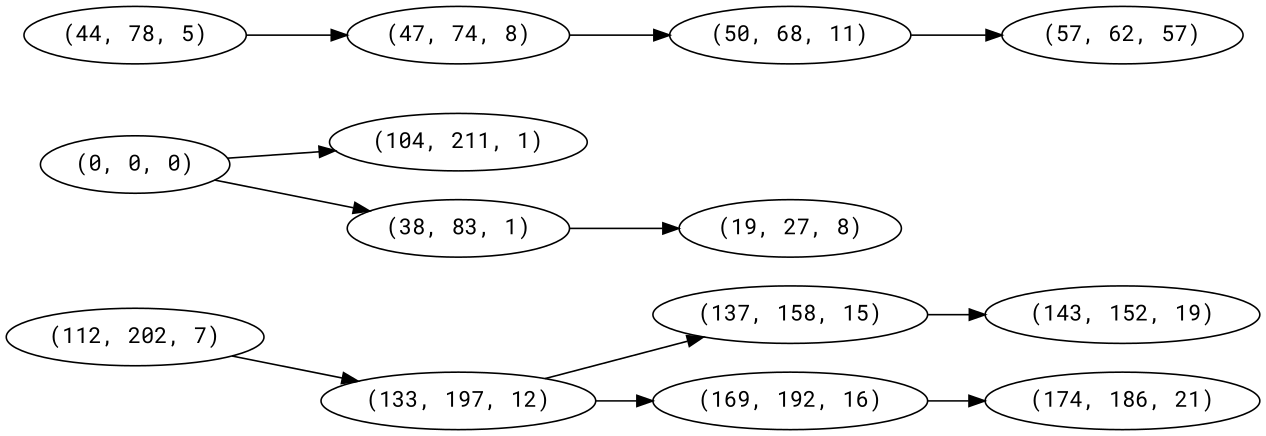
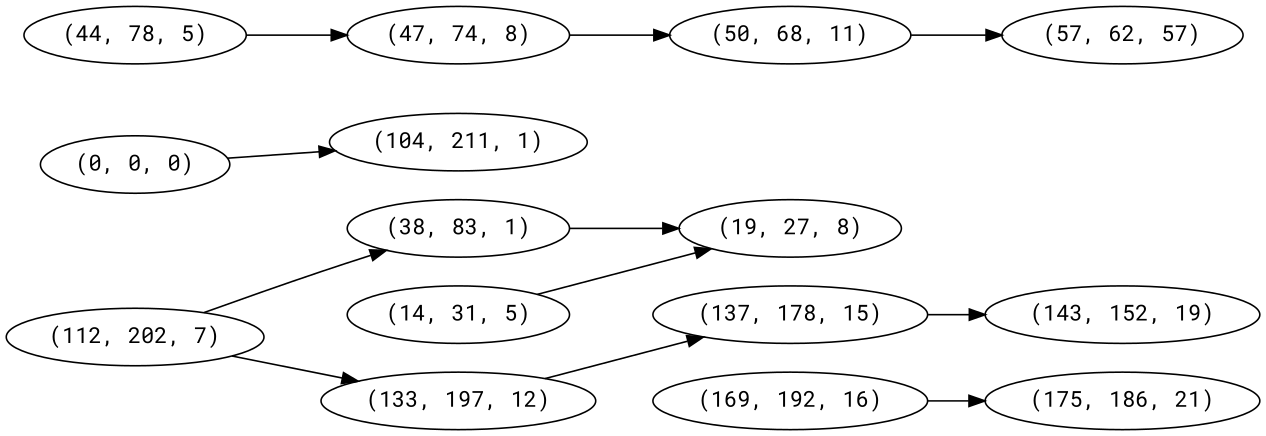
edge "(0, 0, 0)" -> "(38, 83, 1)": now "(112, 202, 7)" -> "(38, 83, 1)"
node "(14, 31, 5)": added
node "(137, 158, 15)": label "(137, 158, 15)" -> "(137, 178, 15)"
edge "(133, 197, 12)" -> "(169, 192, 16)": removed
node "(174, 186, 21)": label "(174, 186, 21)" -> "(175, 186, 21)"
